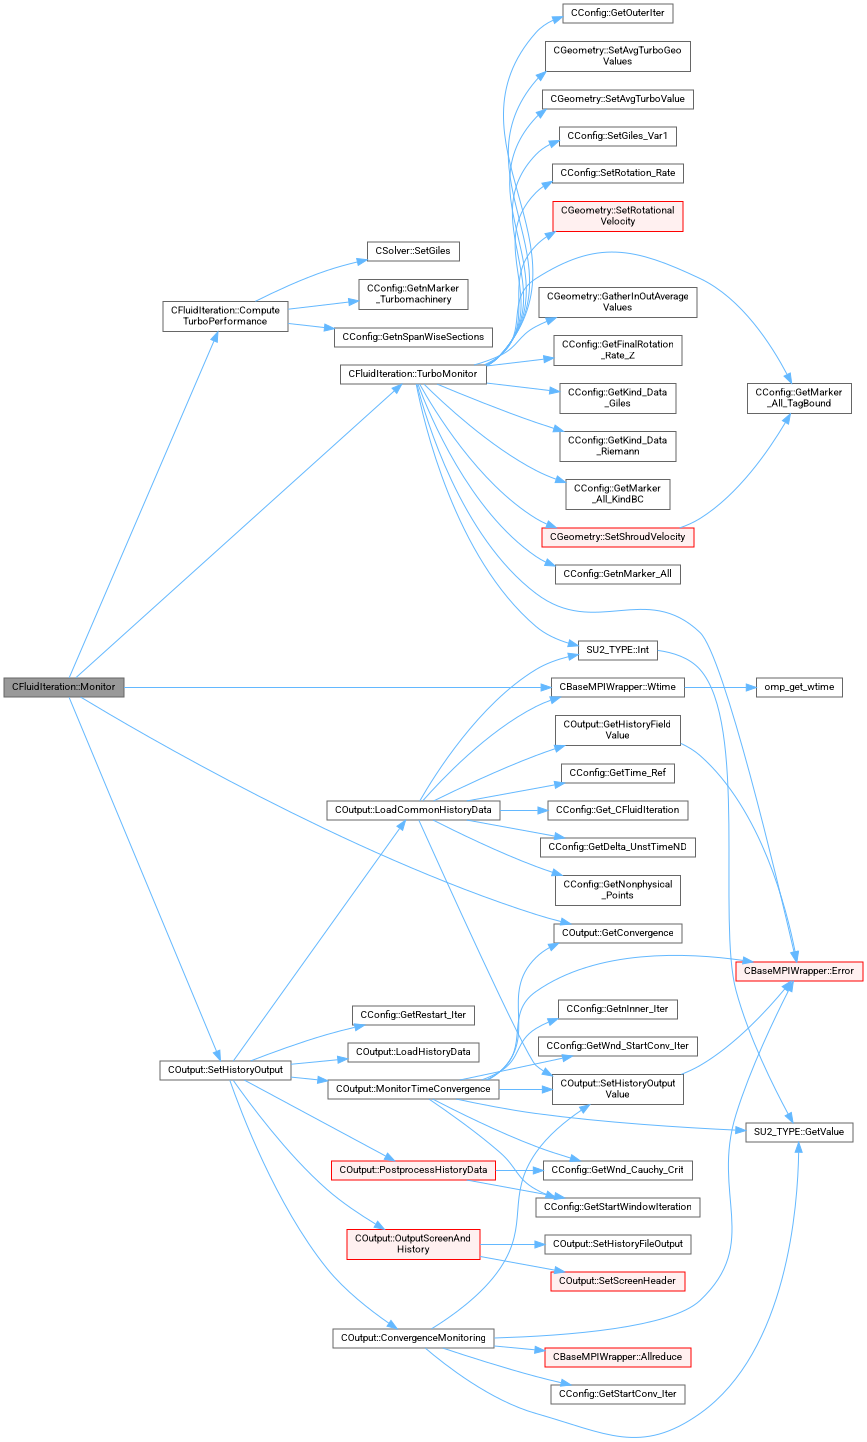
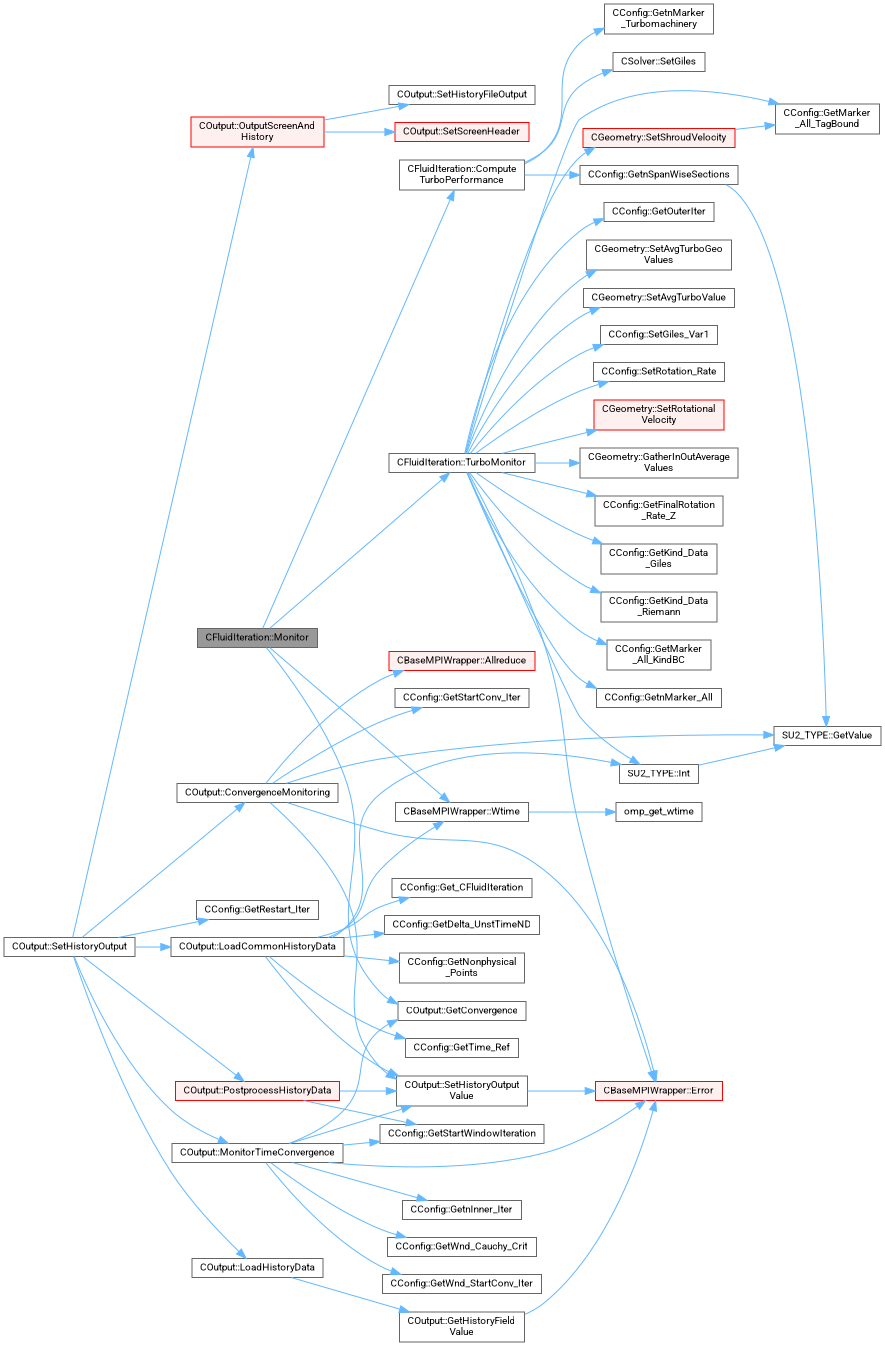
edge "COutput::LoadCommonHistoryData" -> "COutput::GetHistoryField Value": now "COutput::LoadHistoryData" -> "COutput::GetHistoryField Value"
edge "CFluidIteration::Monitor" -> "COutput::SetHistoryOutput": removed
edge "COutput::MonitorTimeConvergence" -> "SU2_TYPE::GetValue": now "CConfig::GetnSpanWiseSections" -> "SU2_TYPE::GetValue"
edge "COutput::PostprocessHistoryData" -> "CConfig::GetWnd_Cauchy_Crit": now "COutput::PostprocessHistoryData" -> "COutput::SetHistoryOutput Value"
